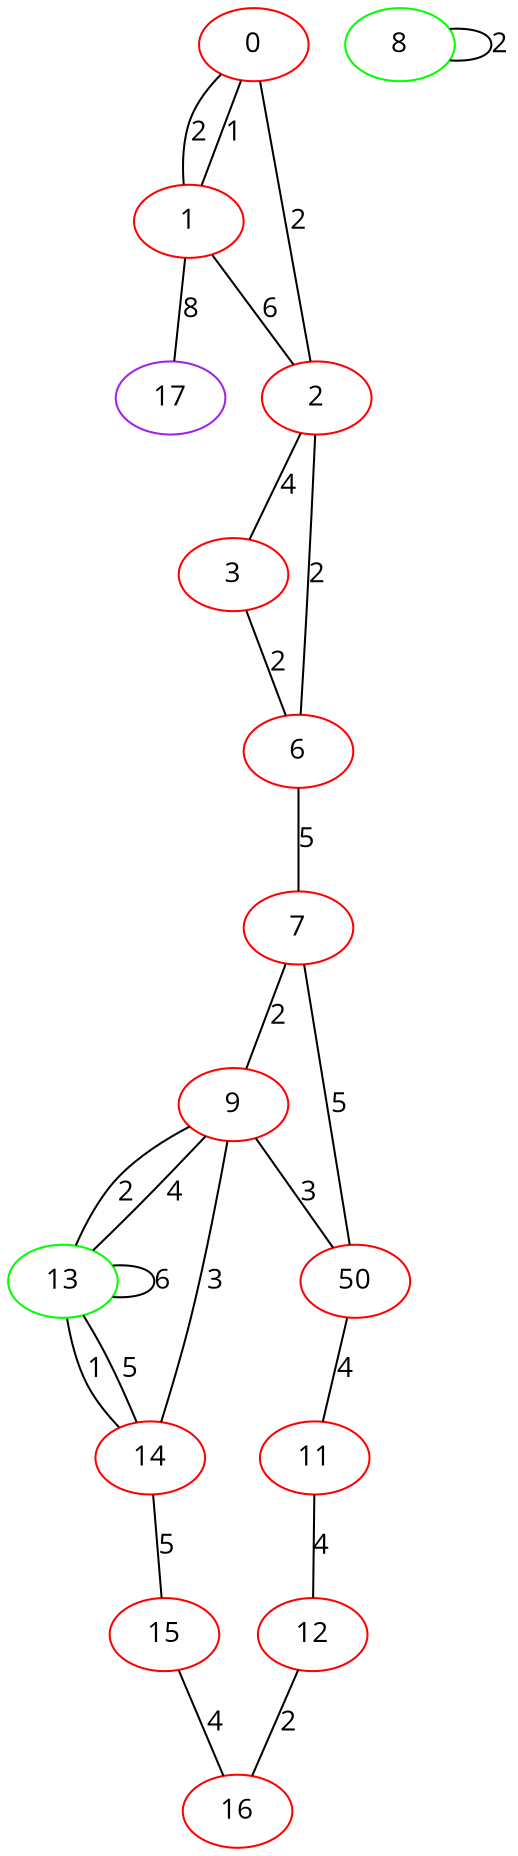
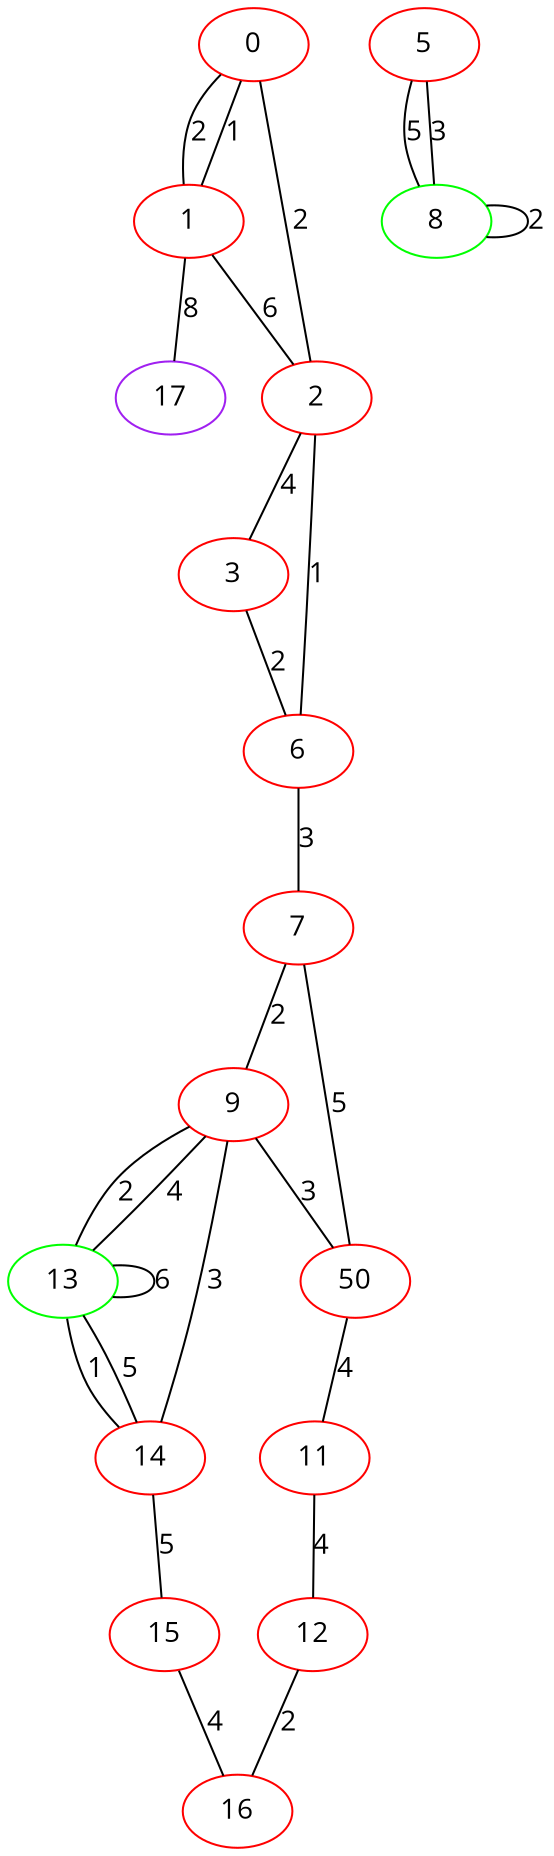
node "5": added
edge "2" -- "6": label "2" -> "1"
edge "6" -- "7": label "5" -> "3"
